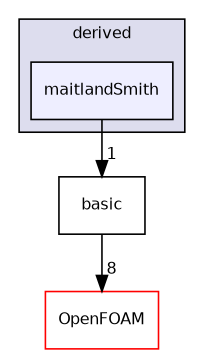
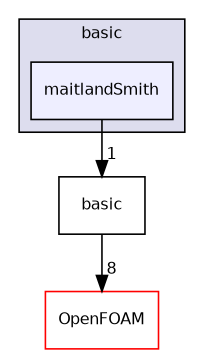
cluster "derived": label "derived" -> "basic"
